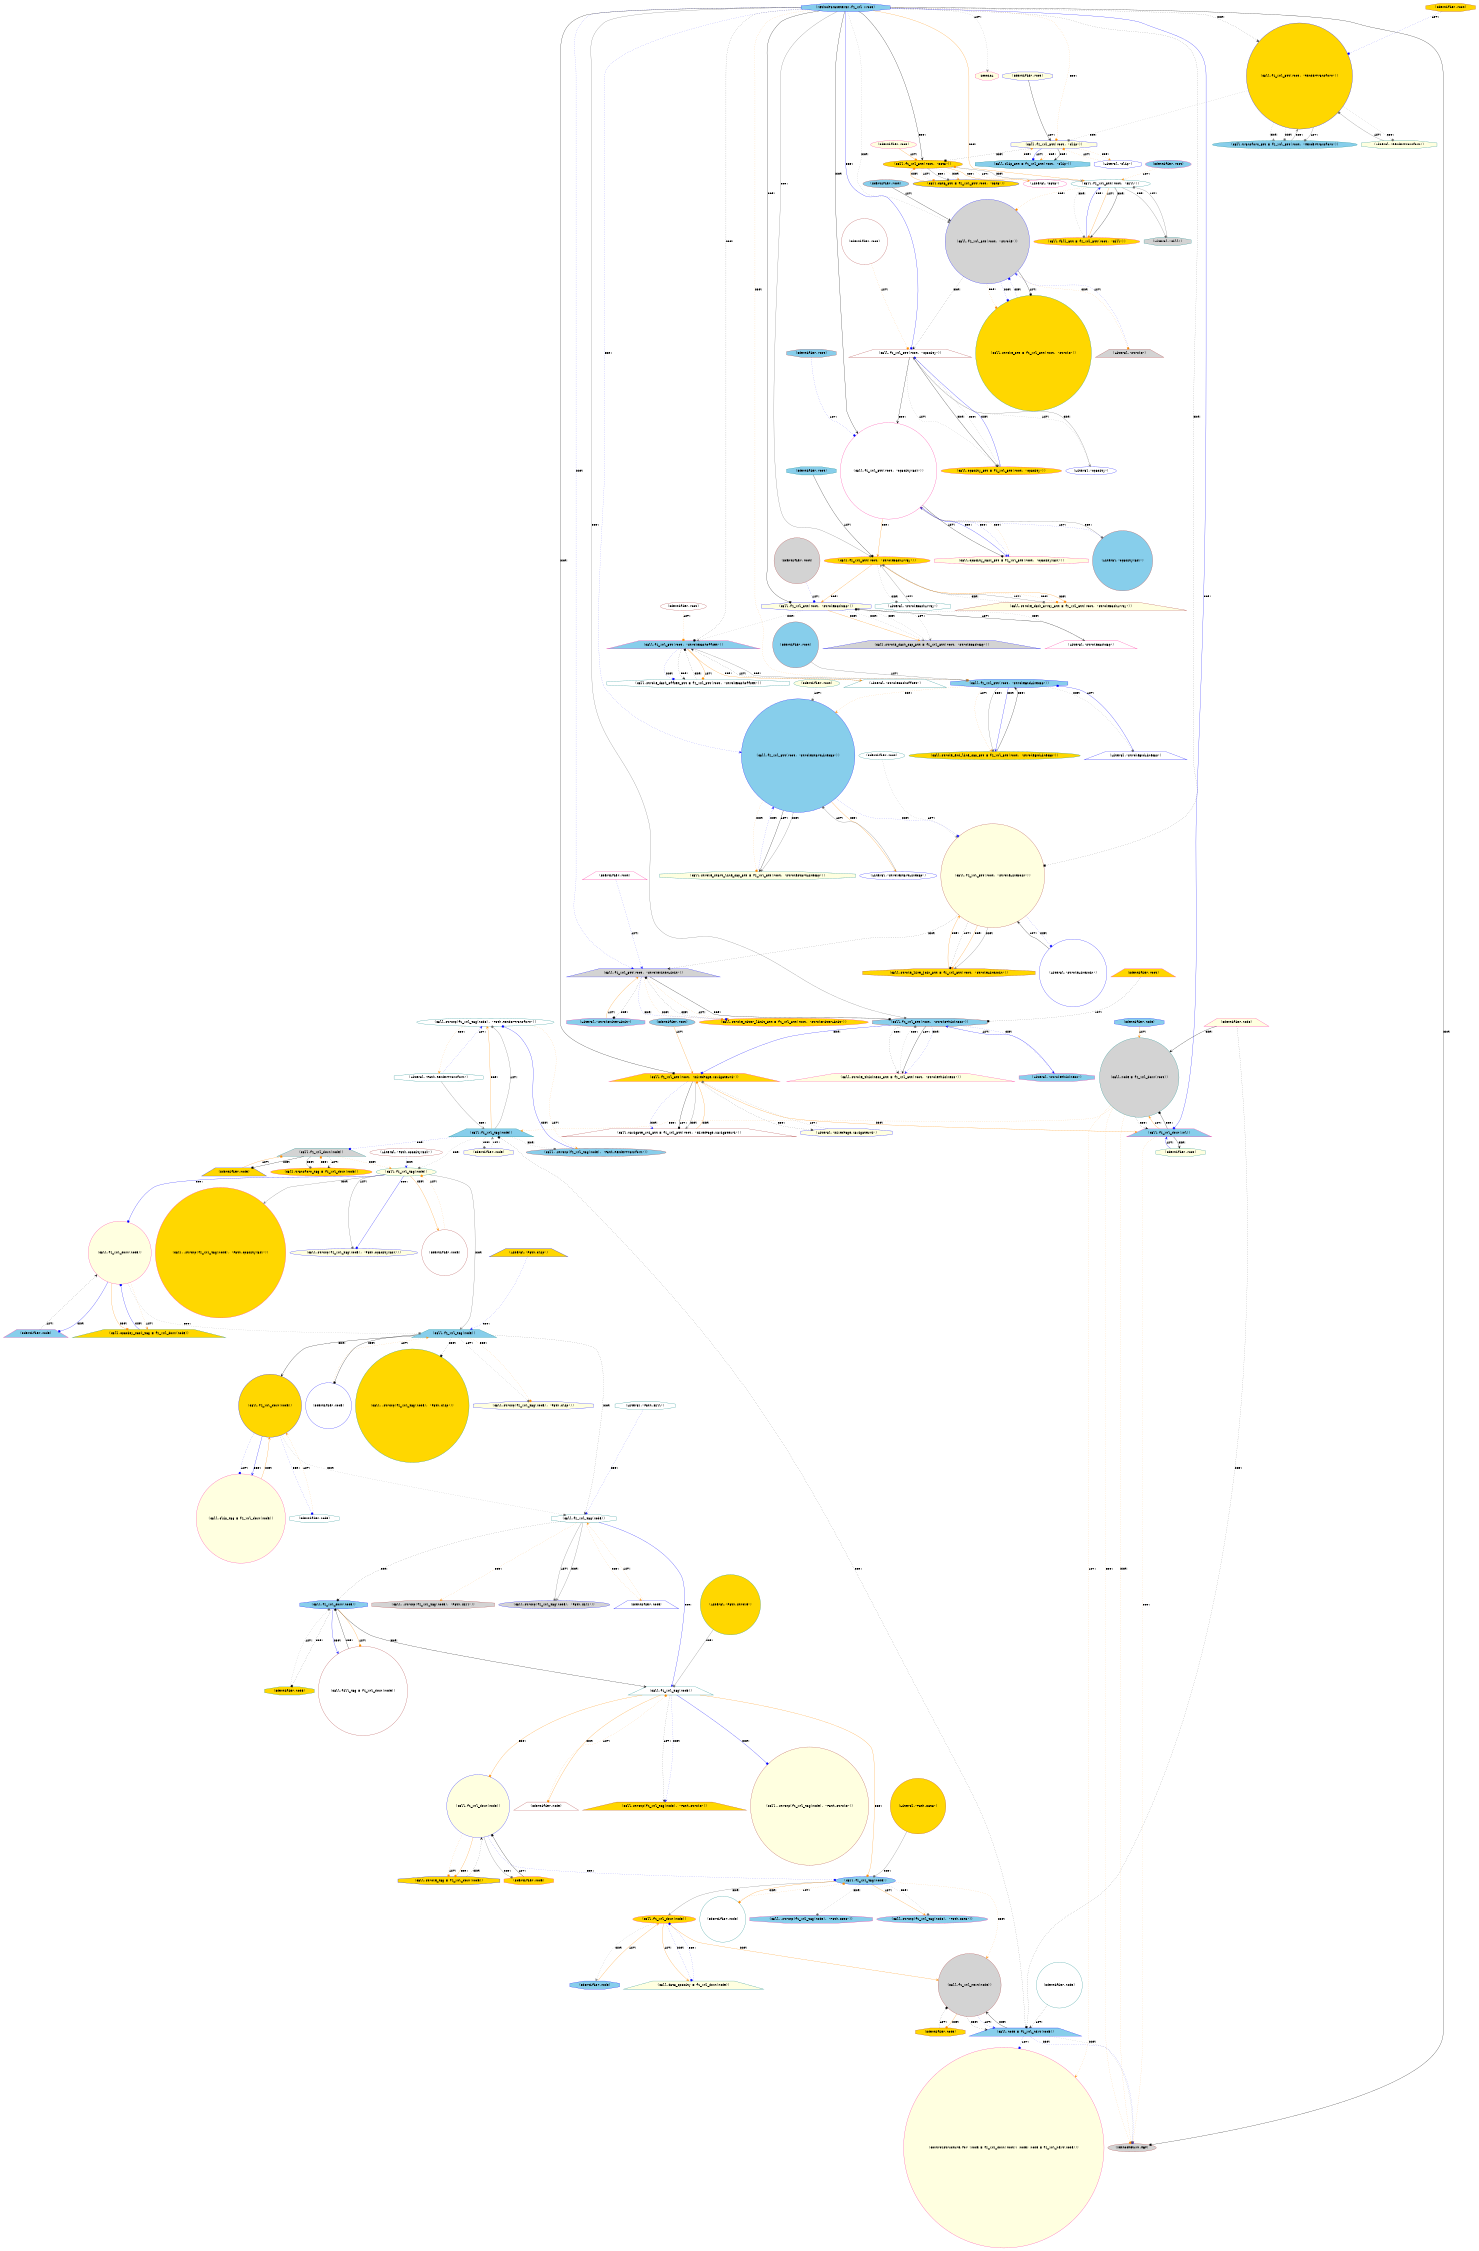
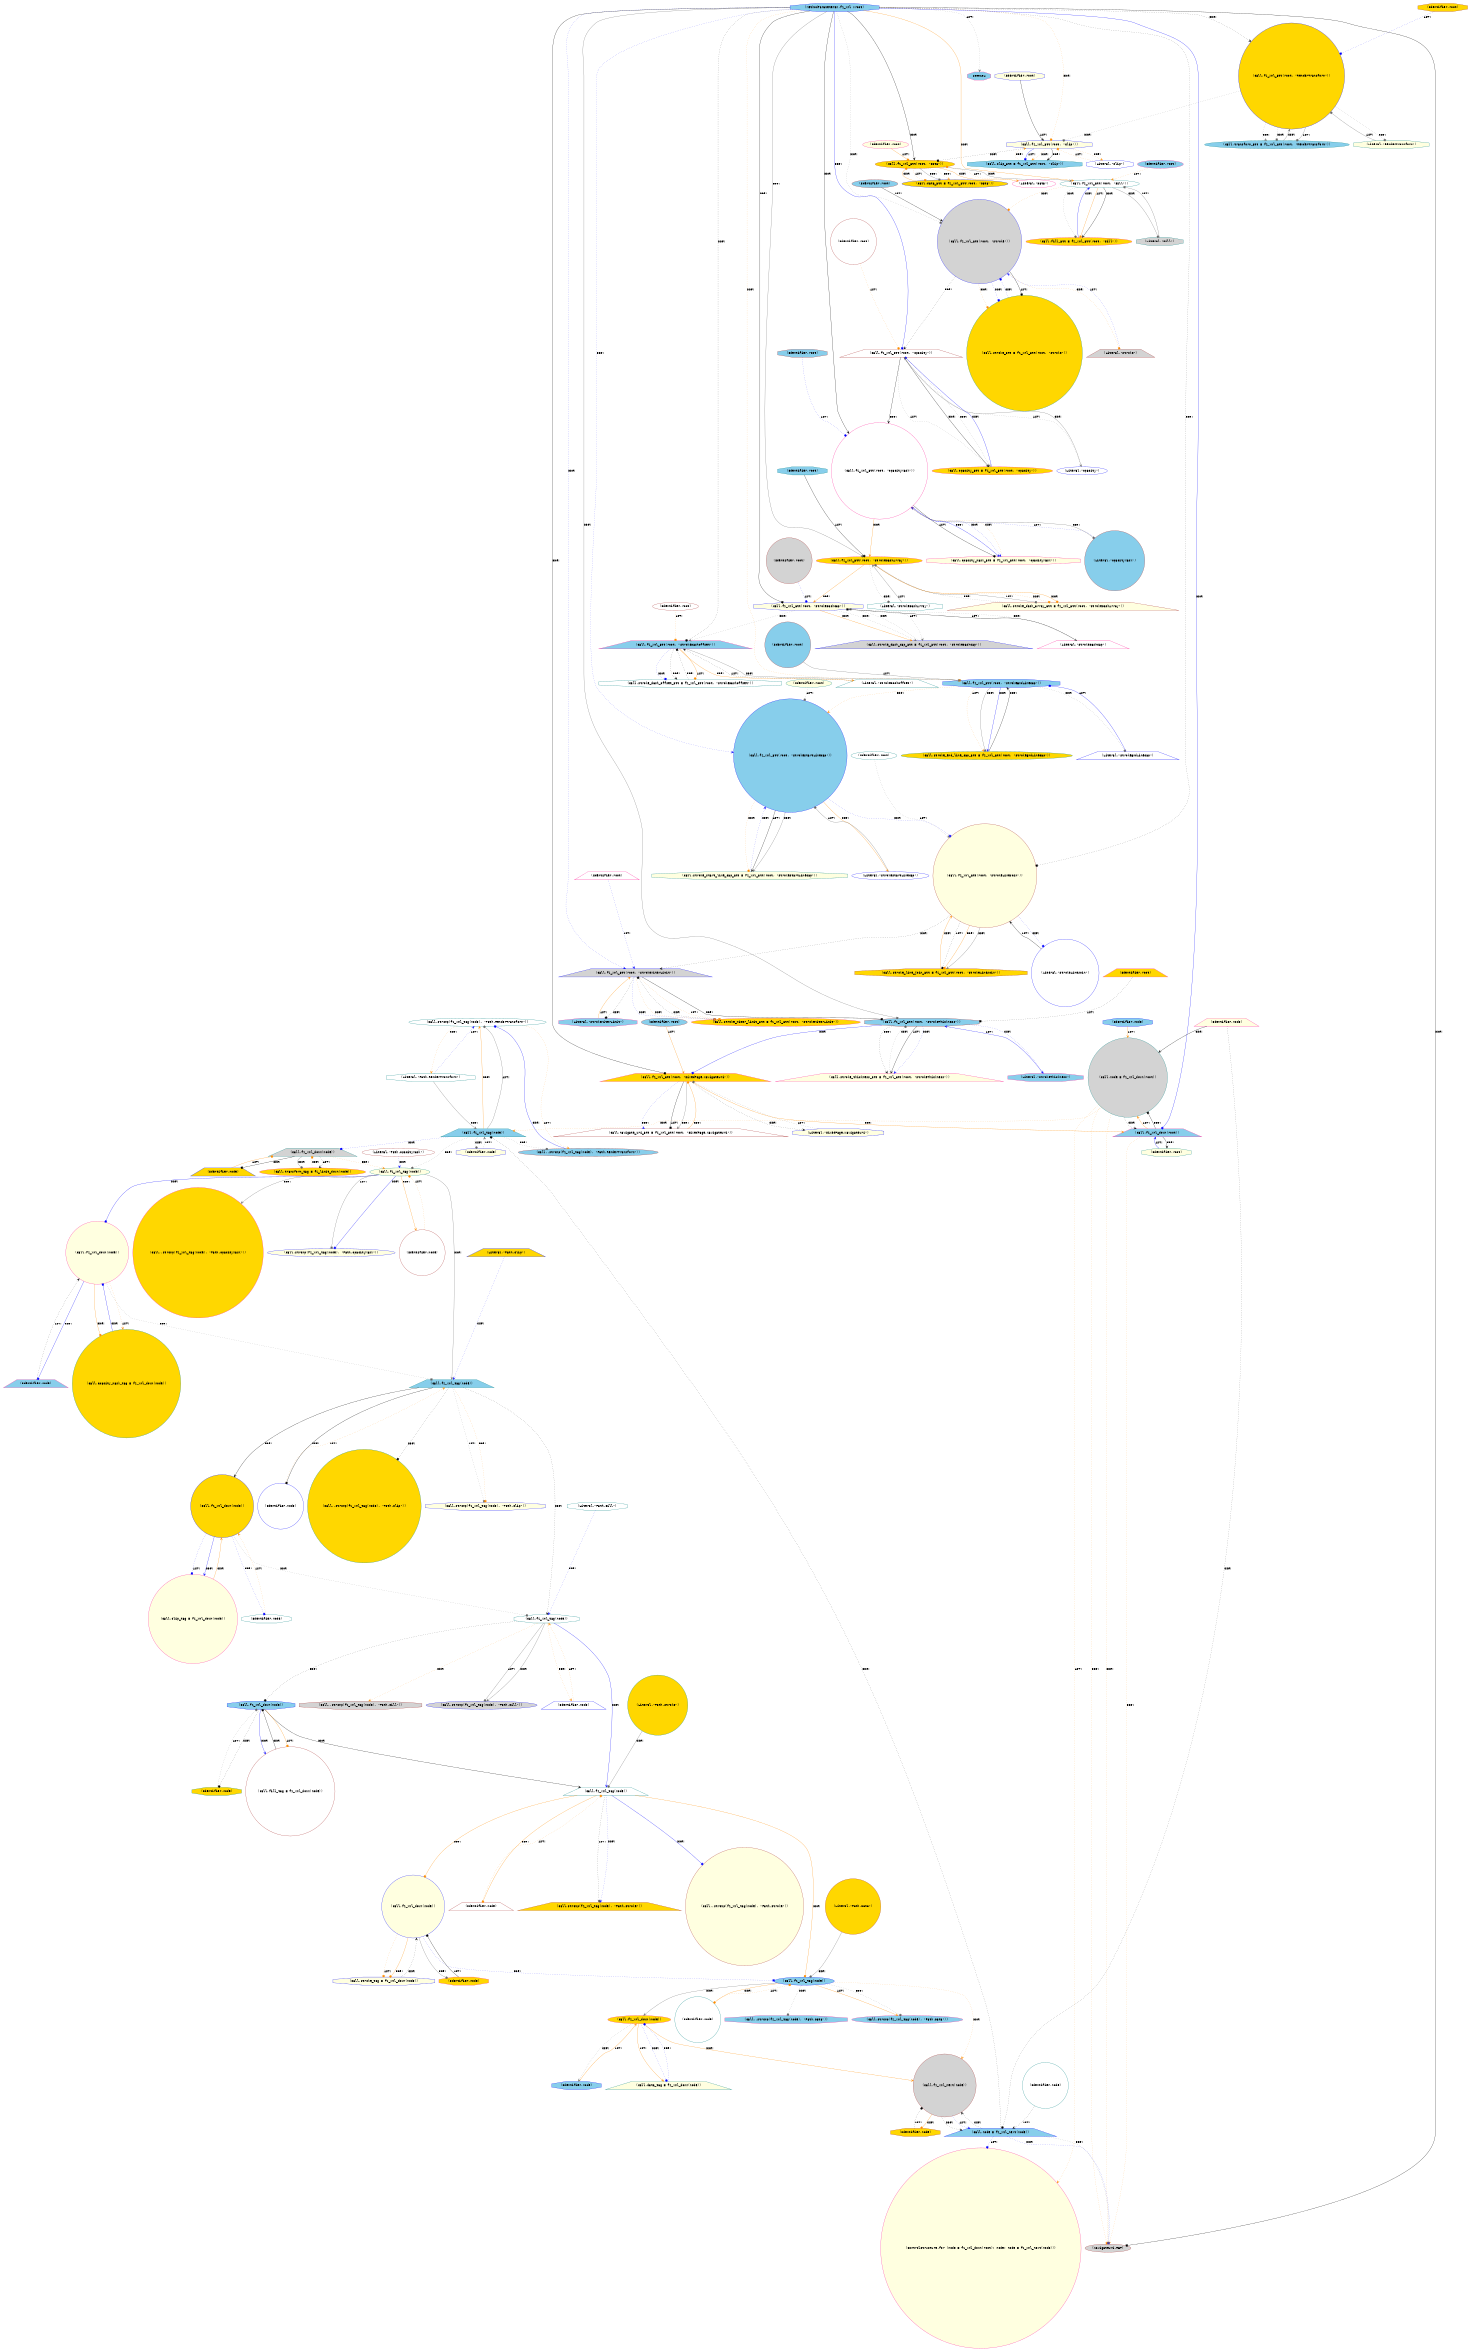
node "1000104": fillcolor lightyellow -> skyblue
node "(Call,fz_xml_down(xml))": label "(Call,fz_xml_down(xml))" -> "(Call,fz_xml_down(root))"
node "(Call,transform_tag = fz_xml_down(node))": label "(Call,transform_tag = fz_xml_down(node))" -> "(Call,transform_tag = fz_limit_down(node))"
node "(Call,opacity_mask_tag = fz_xml_down(node))": shape trapezium -> circle
node "(Call,stroke_tag = fz_xml_down(node))": fillcolor gold -> lightyellow
node "(Call,data_opacity = fz_xml_down(node))": label "(Call,data_opacity = fz_xml_down(node))" -> "(Call,data_tag = fz_xml_down(node))"
edge "(Call,node = fz_xml_next(node))" -> "(Call,fz_xml_next(node))": style solid -> dotted
node "(MethodReturn,RET)": label "(MethodReturn,RET)" -> "(NavigateUri,RET)"
